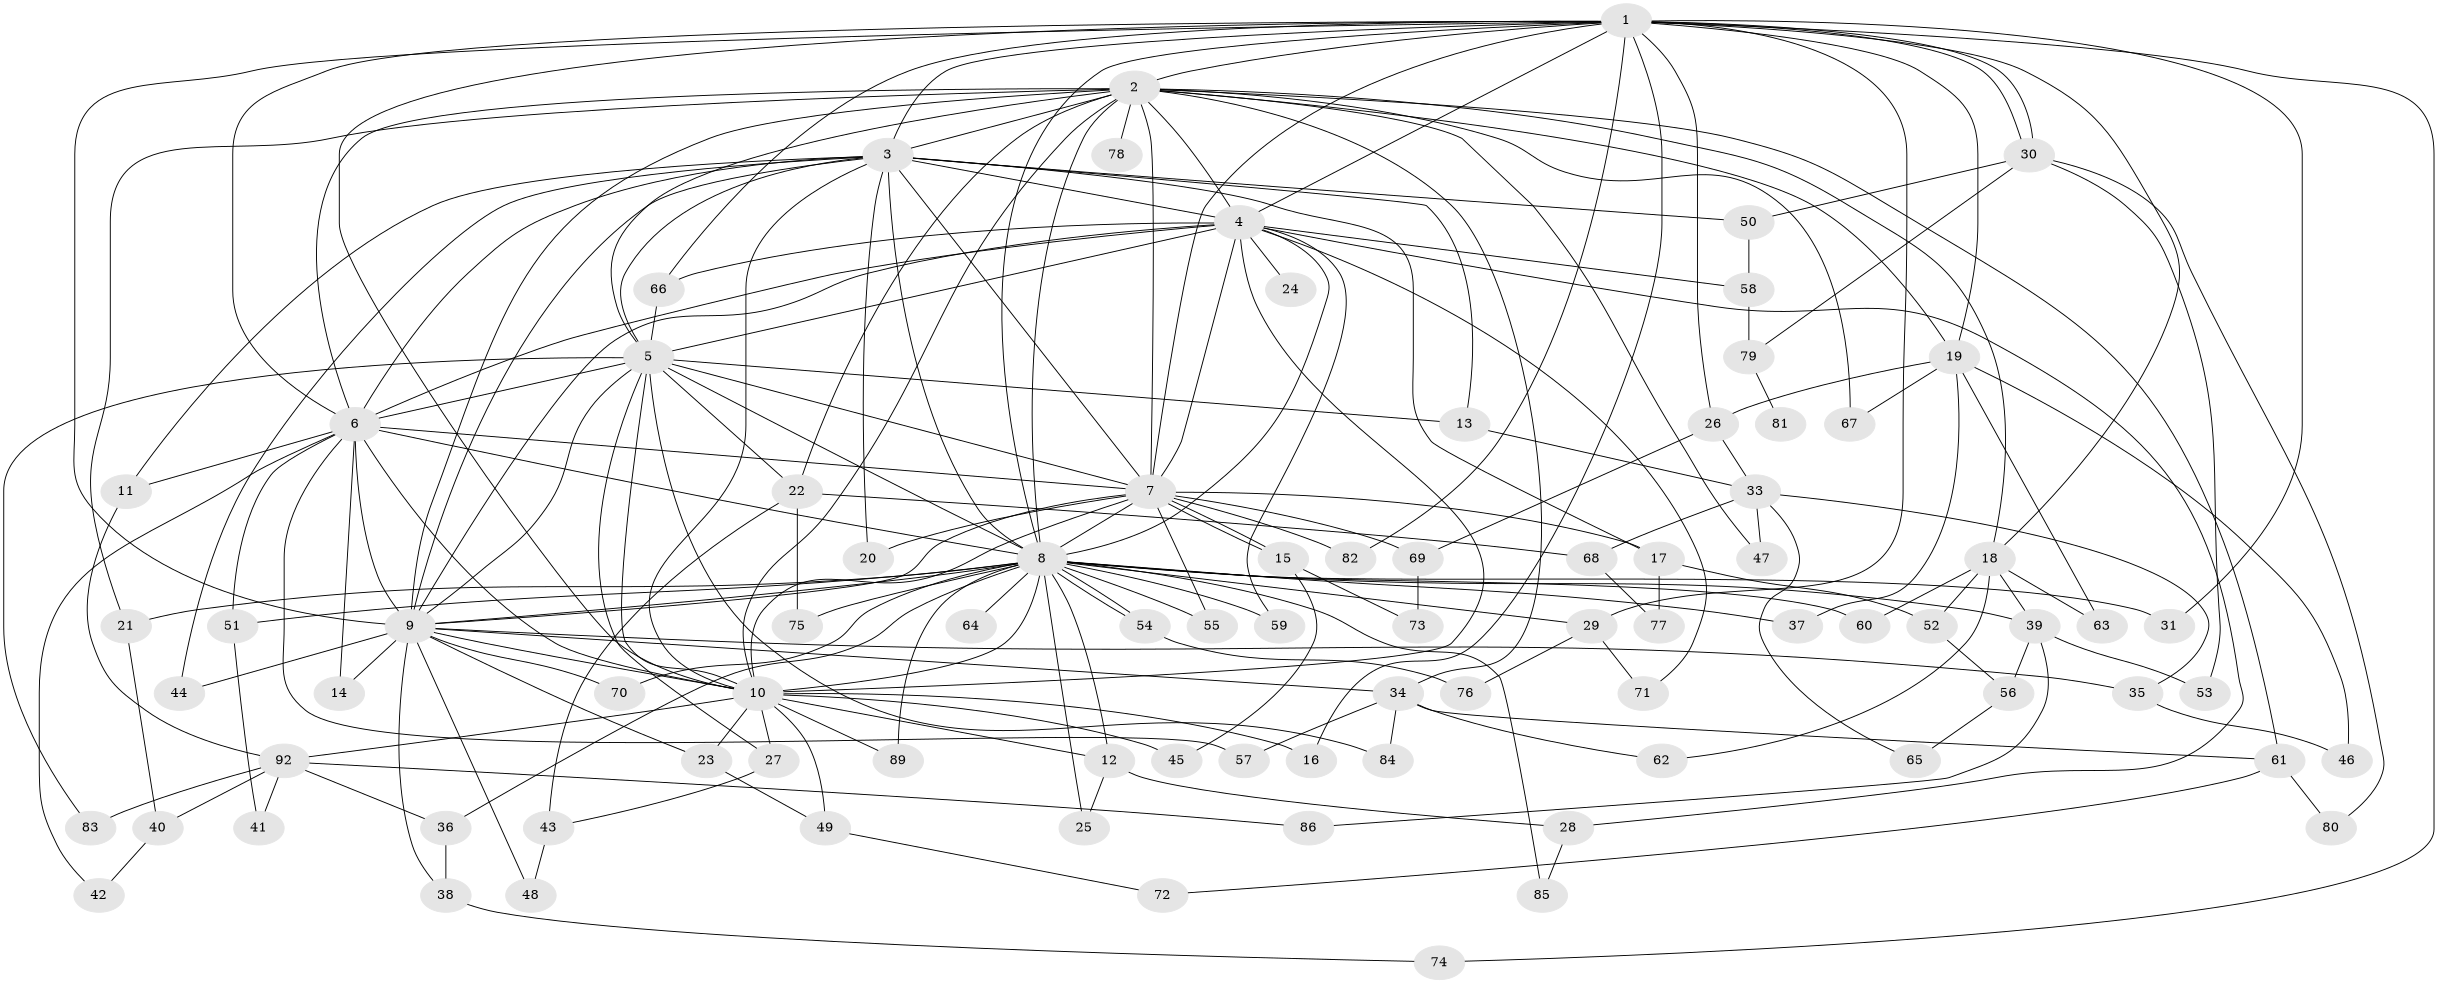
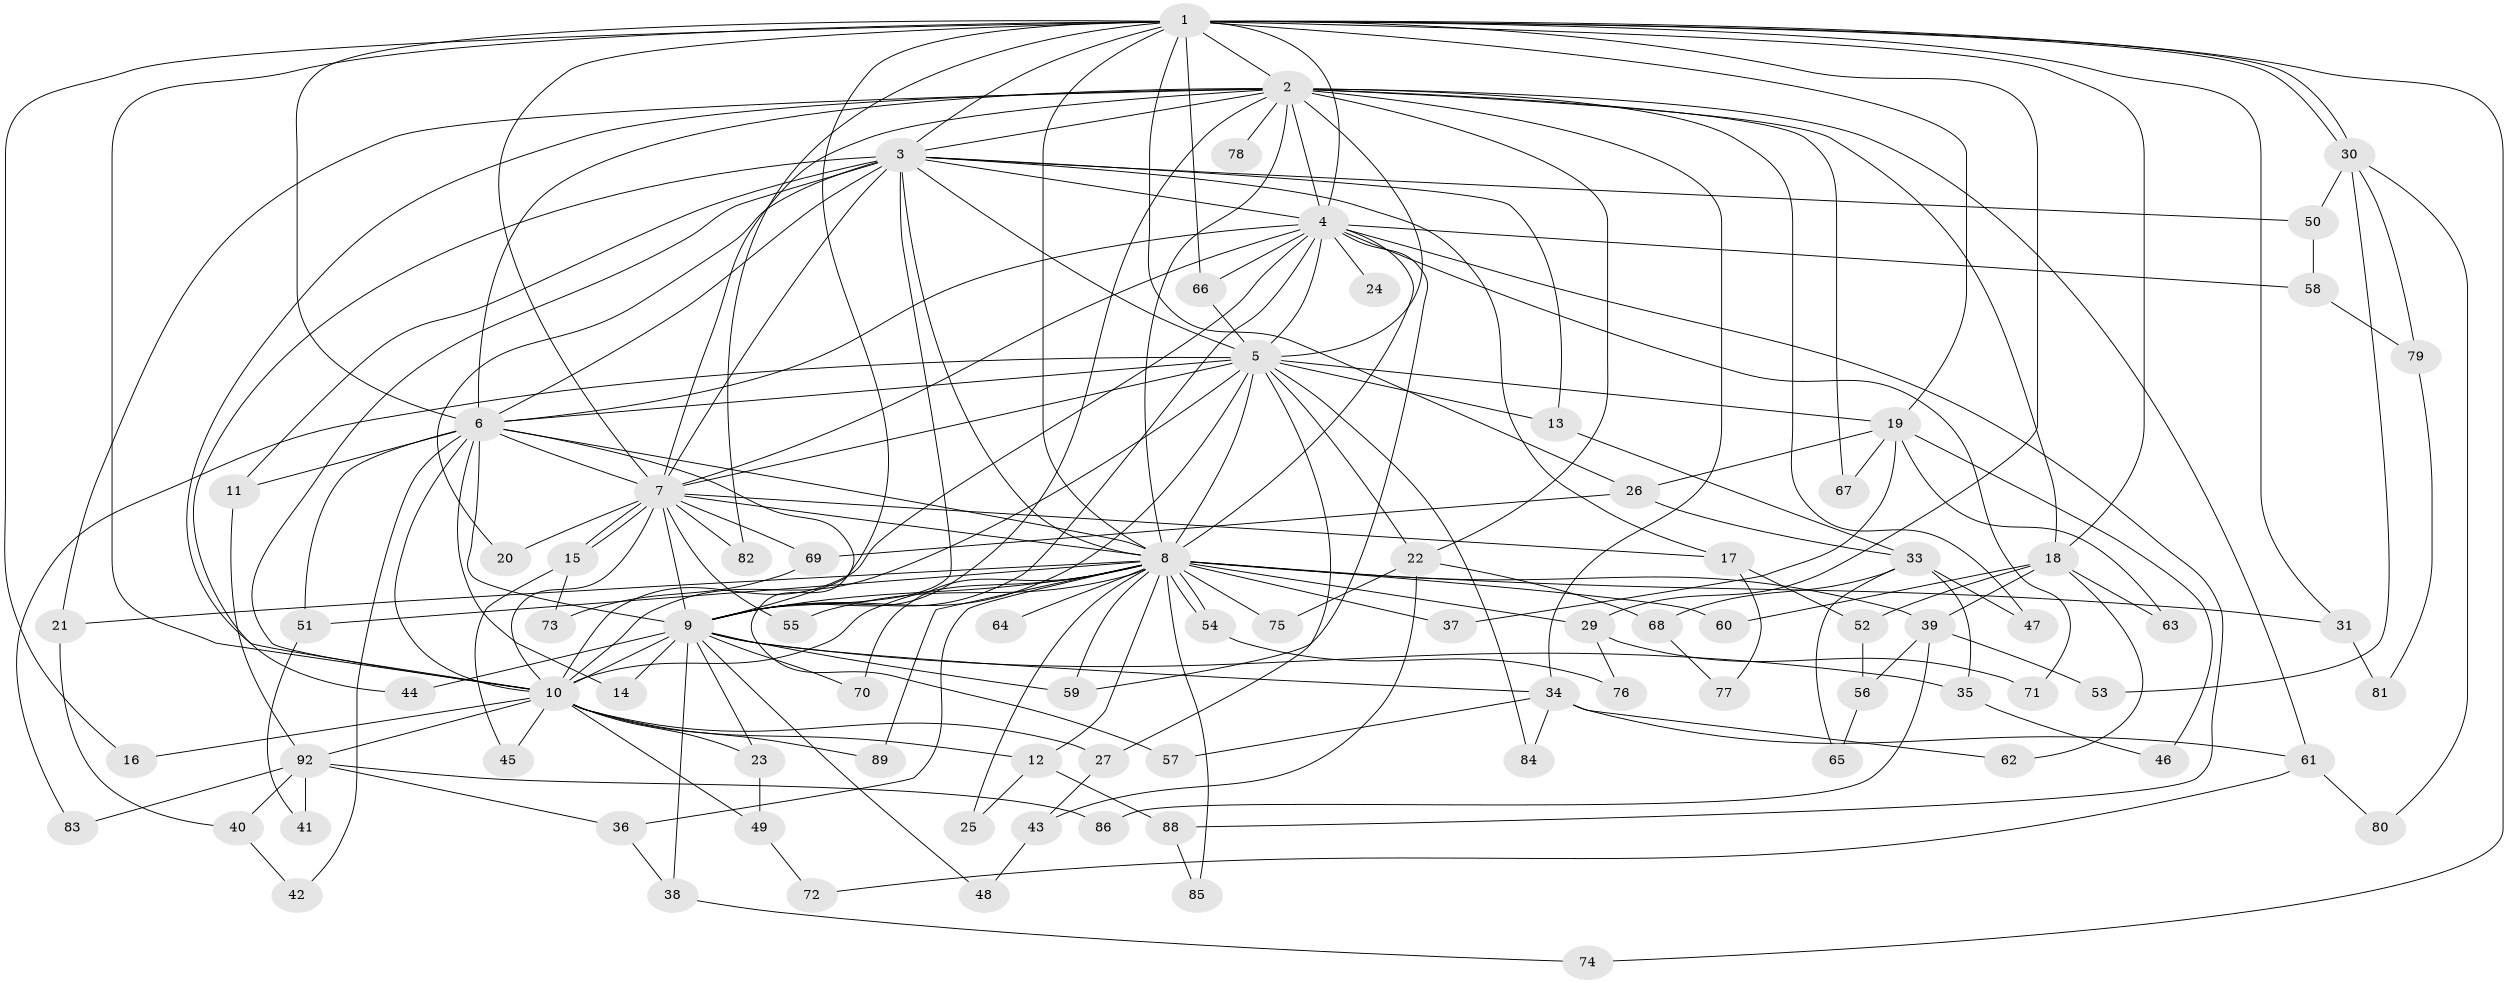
edge "2" -- "19": now "5" -- "19"
edge "31" -- "81": added
edge "9" -- "59": added
node "28": label "28" -> "88"
